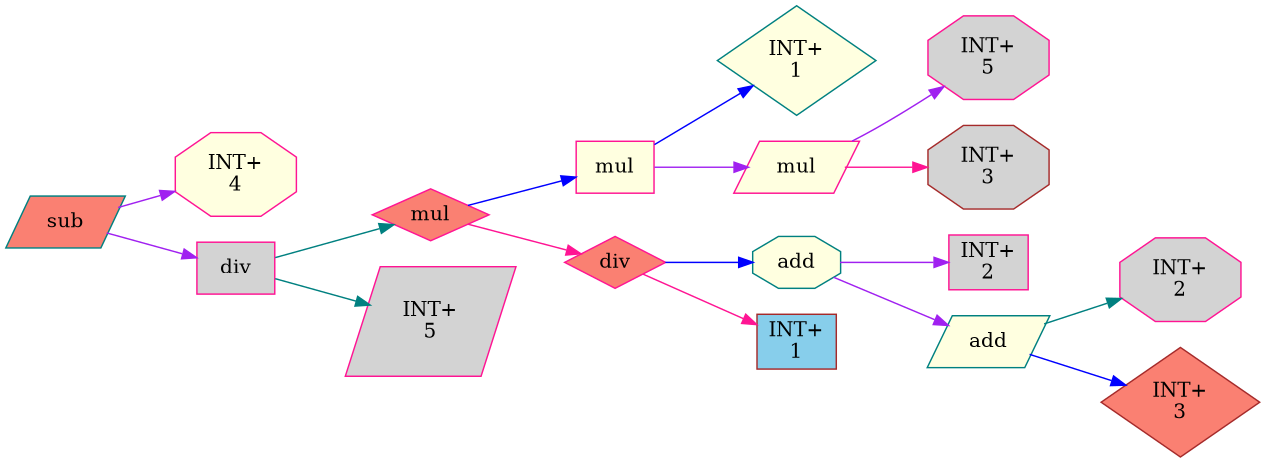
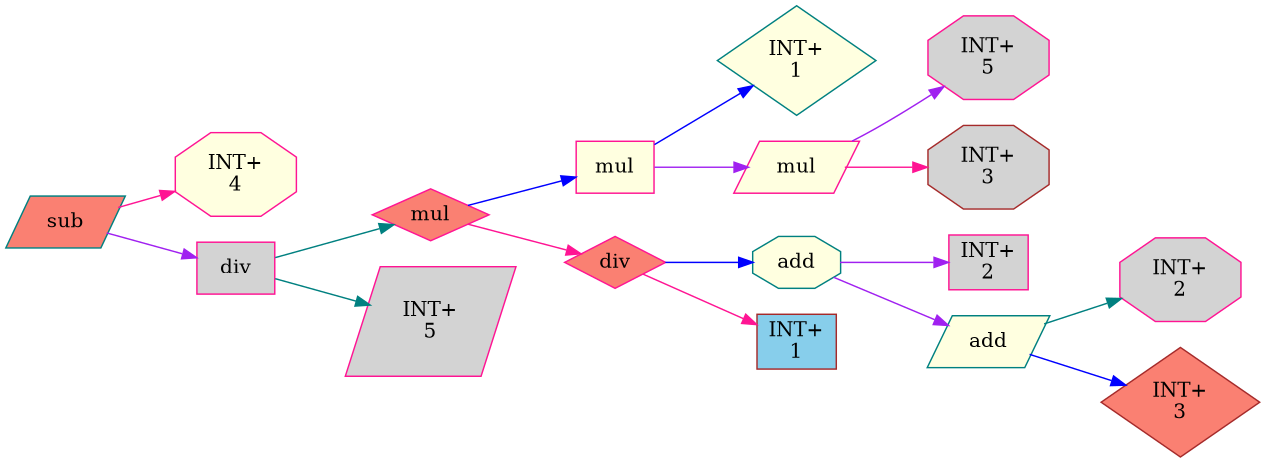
edge "sub" -> "INT+ 4": color purple -> deeppink
